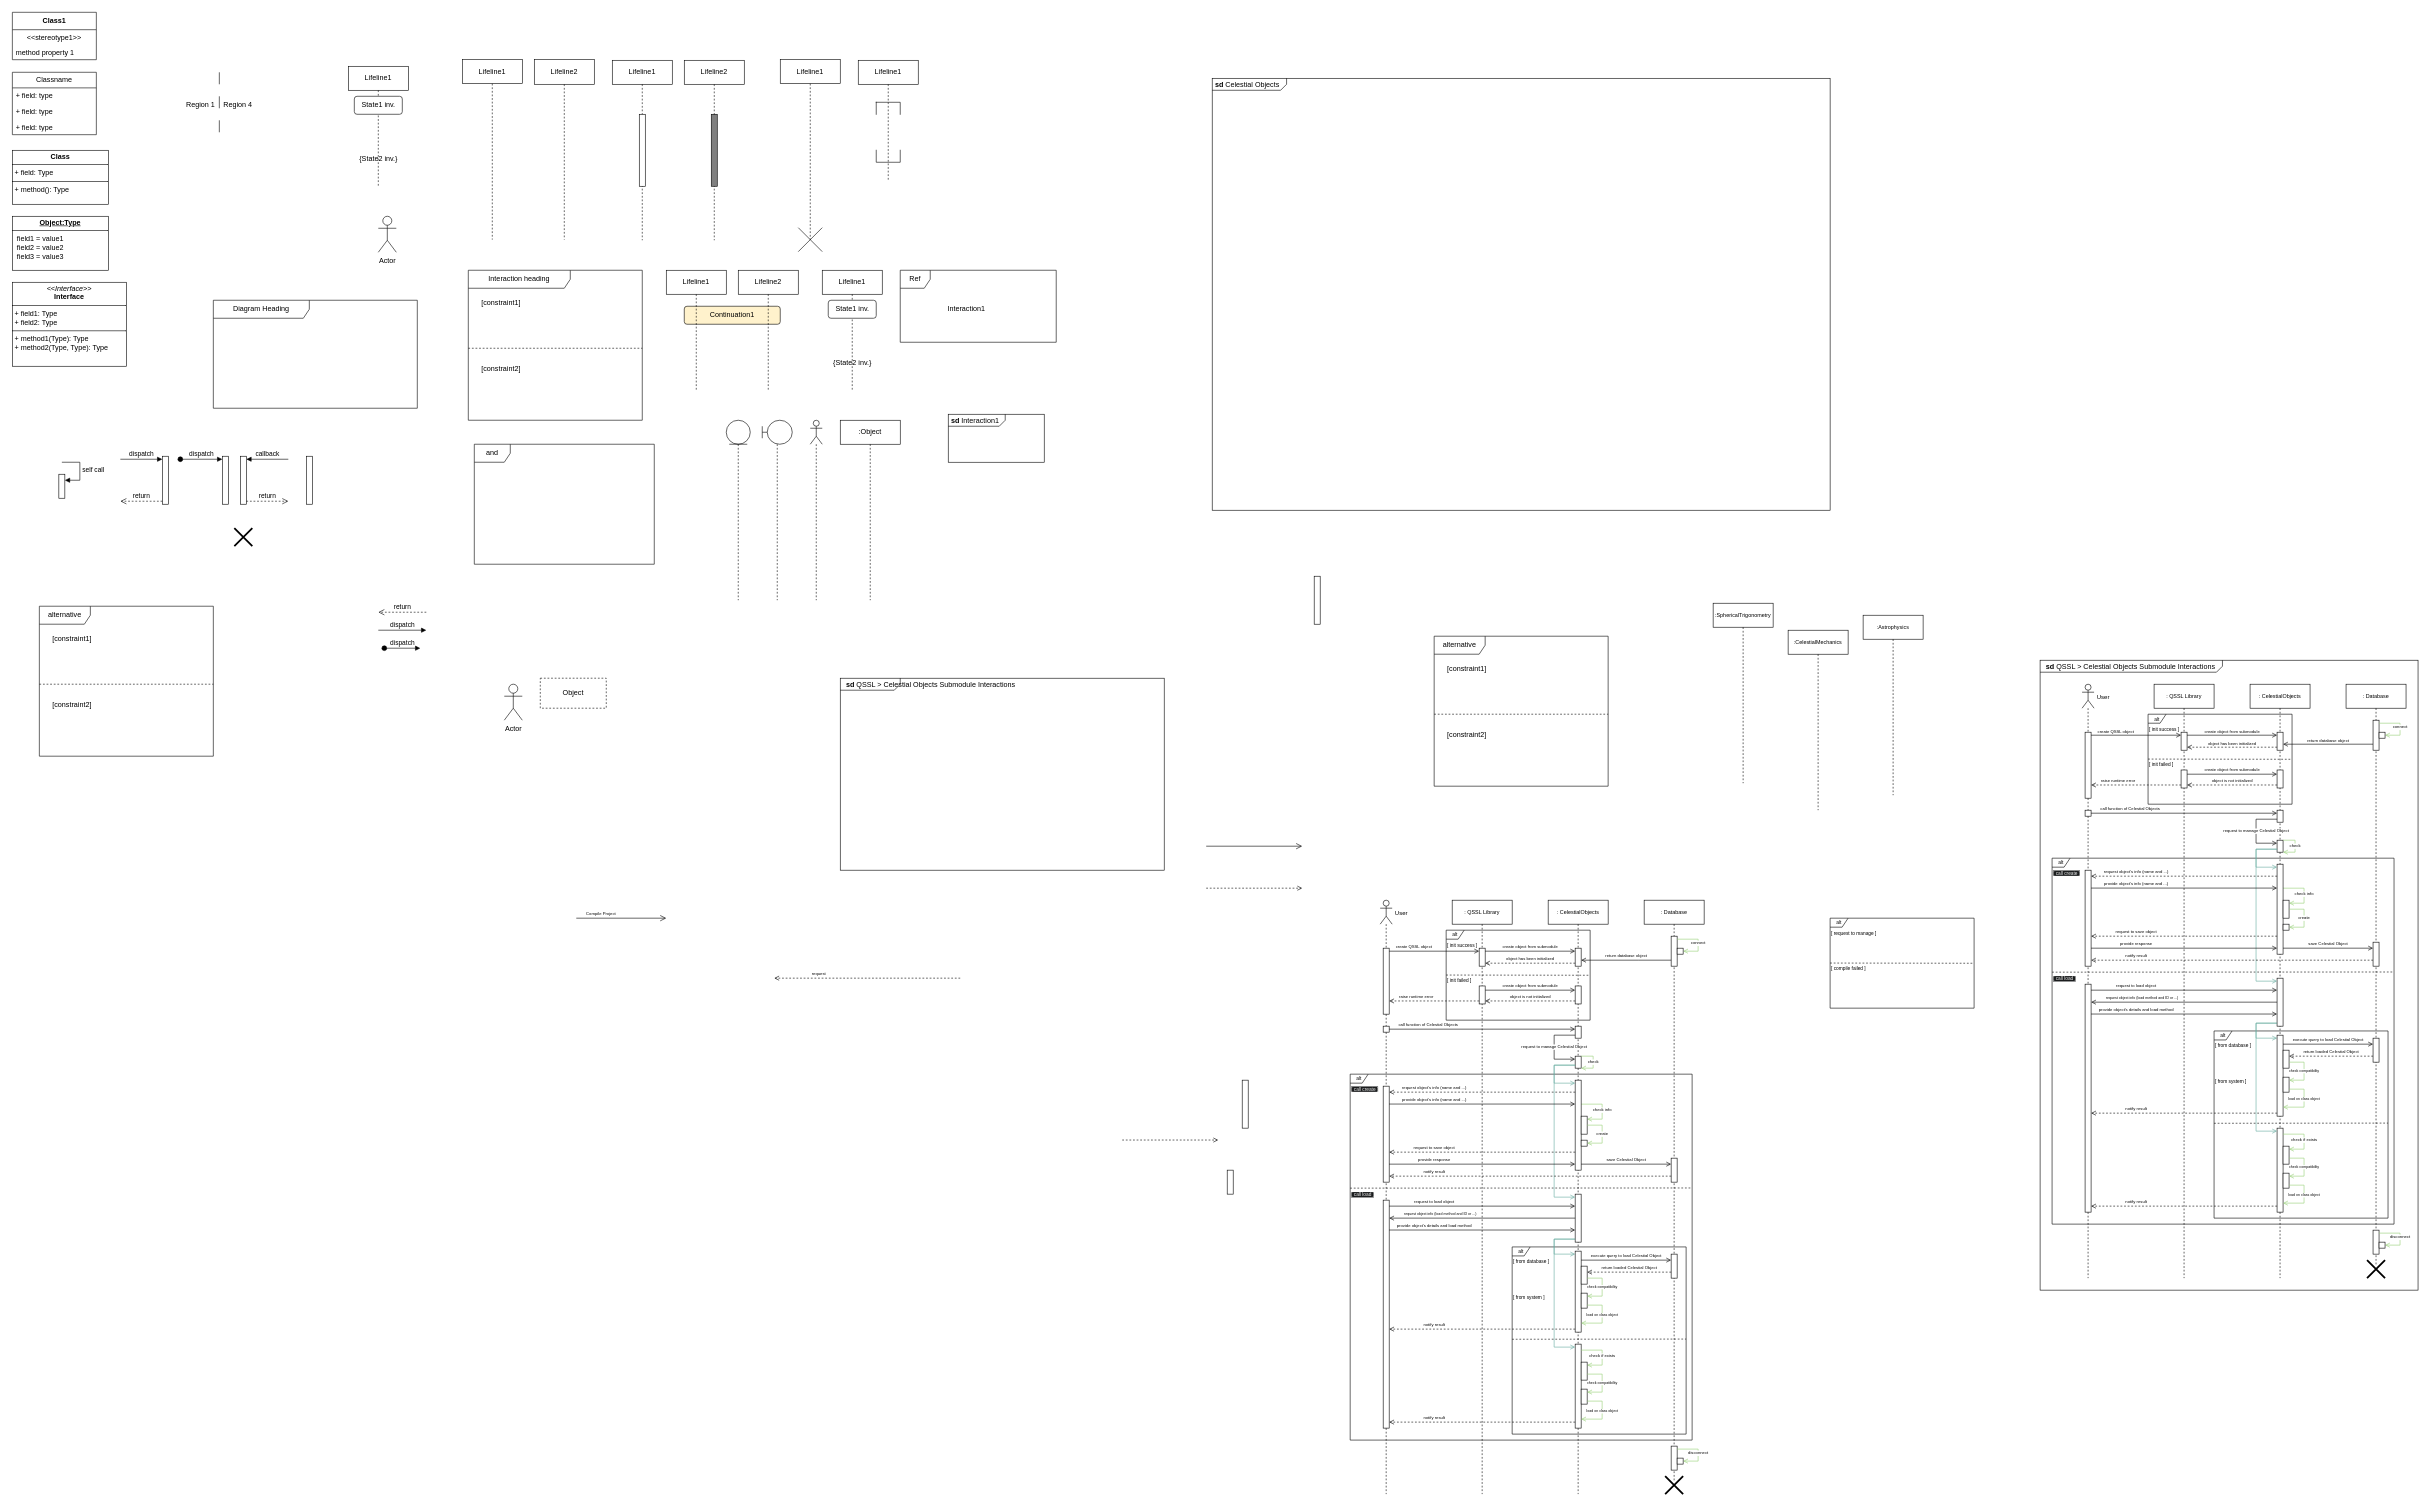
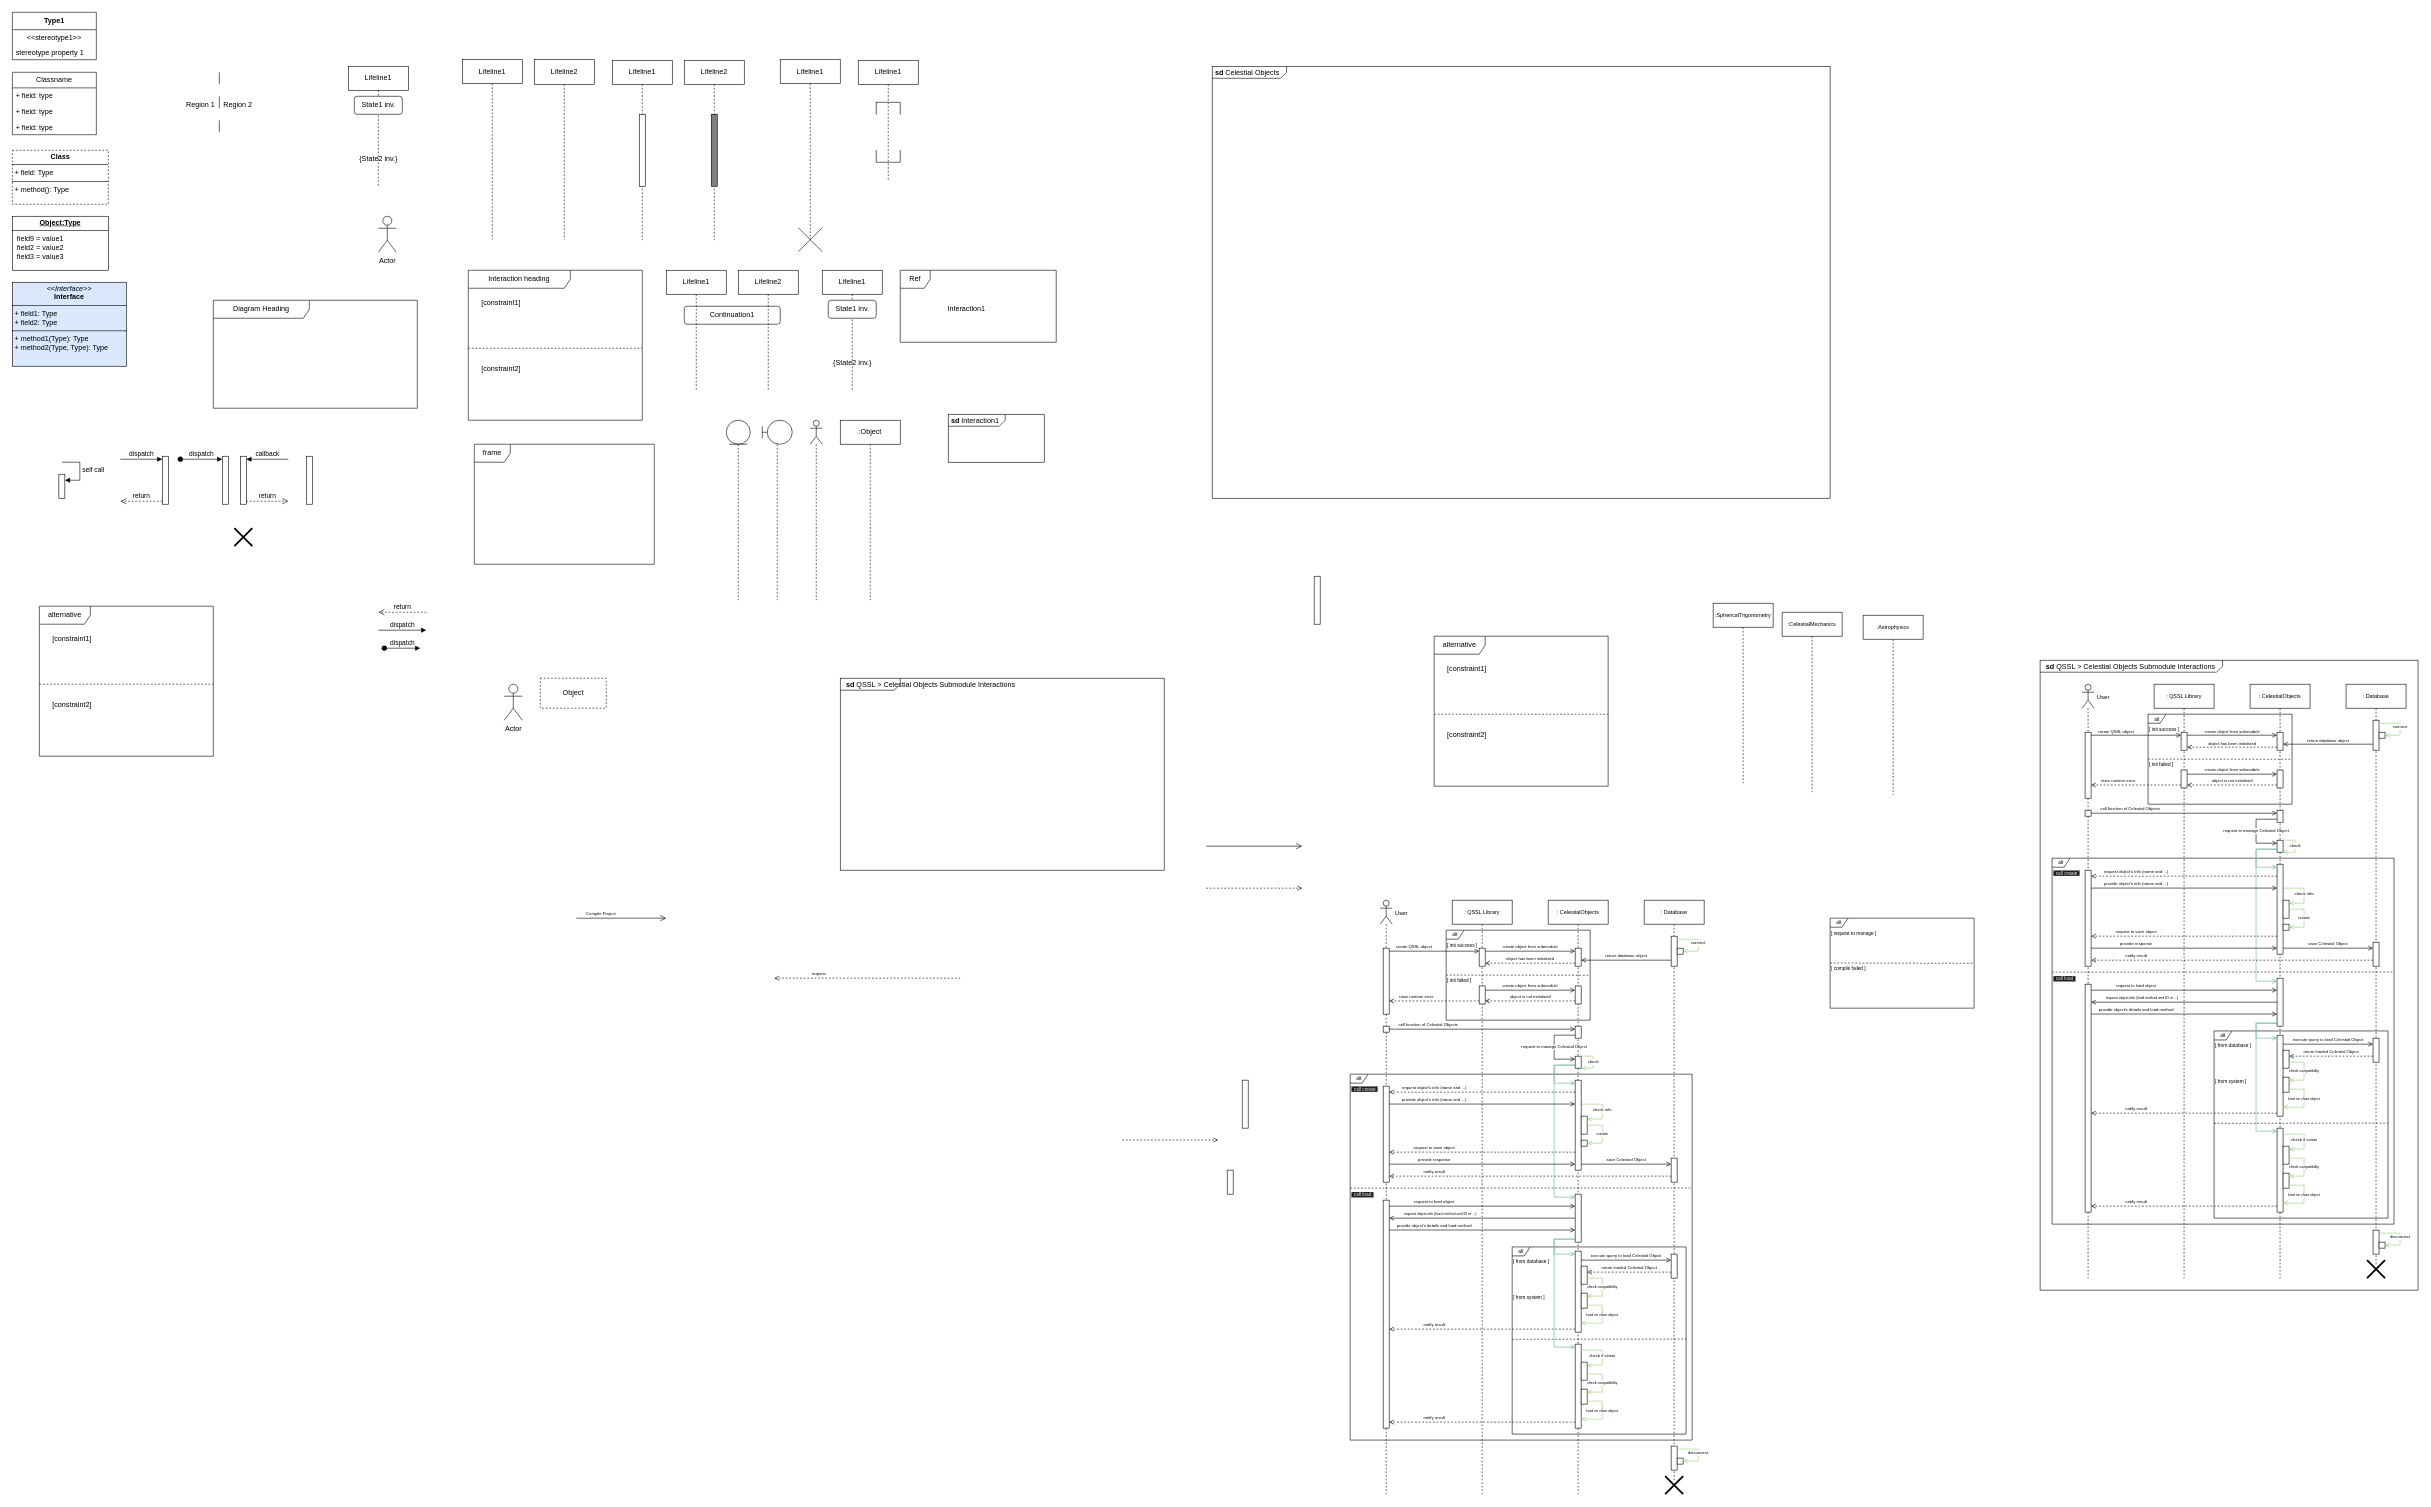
node "Class1": label "Class1" -> "Type1"
node "method property 1": label "method property 1" -> "stereotype property 1"
node "Region 4": label "Region 4" -> "Region 2"
node "Class + field: Type + method(): Type": style solid -> dashed
node "Object:Type field1 = value1 field2 = value2 field3 = value3": label "Object:Type field1 = value1 field2 = value2 field3 = value3" -> "Object:Type field9 = value1 field2 = value2 field3 = value3"
node "sd Celestial Objects": moved (1521, 294) -> (1521, 282)
node "Continuation1": fillcolor #fff2cc -> #ffffff
node "<<Interface>> Interface + field1: Type + field2: Type + method1(Type): Type + method2(Type, Type): Type": fillcolor #ffffff -> #dae8fc
node "and": label "and" -> "frame"
node ":CelestialMechanics": moved (1818, 720) -> (1812, 702)
